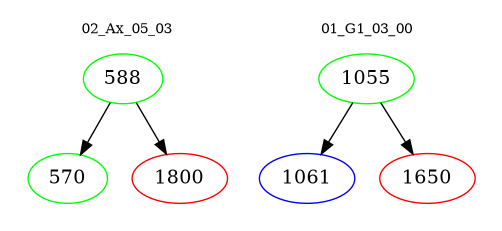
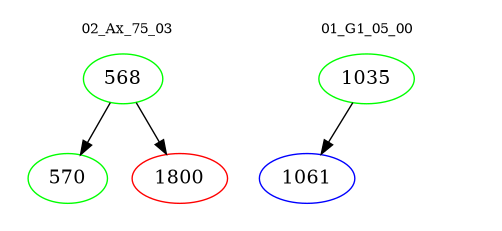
cluster "02_Ax_05_03": label "02_Ax_05_03" -> "02_Ax_75_03"
cluster "01_G1_03_00": label "01_G1_03_00" -> "01_G1_05_00"
node "588": label "588" -> "568"
node "1055": label "1055" -> "1035"
node "1650": removed
